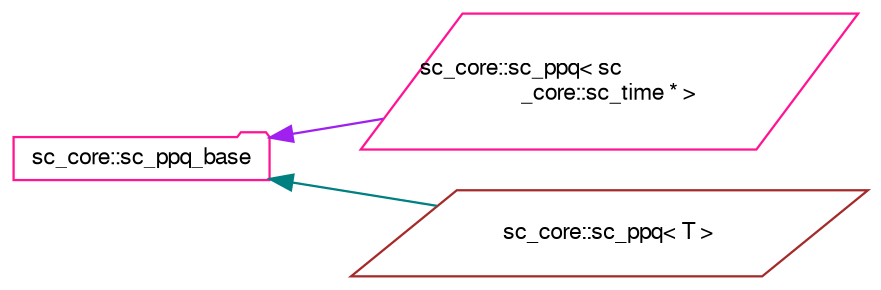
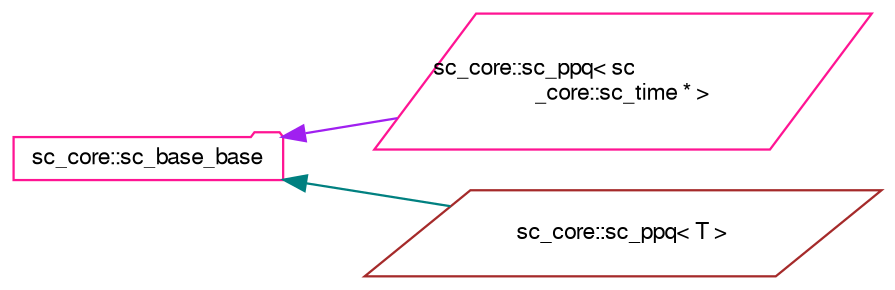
node "sc_core::sc_ppq_base": label "sc_core::sc_ppq_base" -> "sc_core::sc_base_base"
